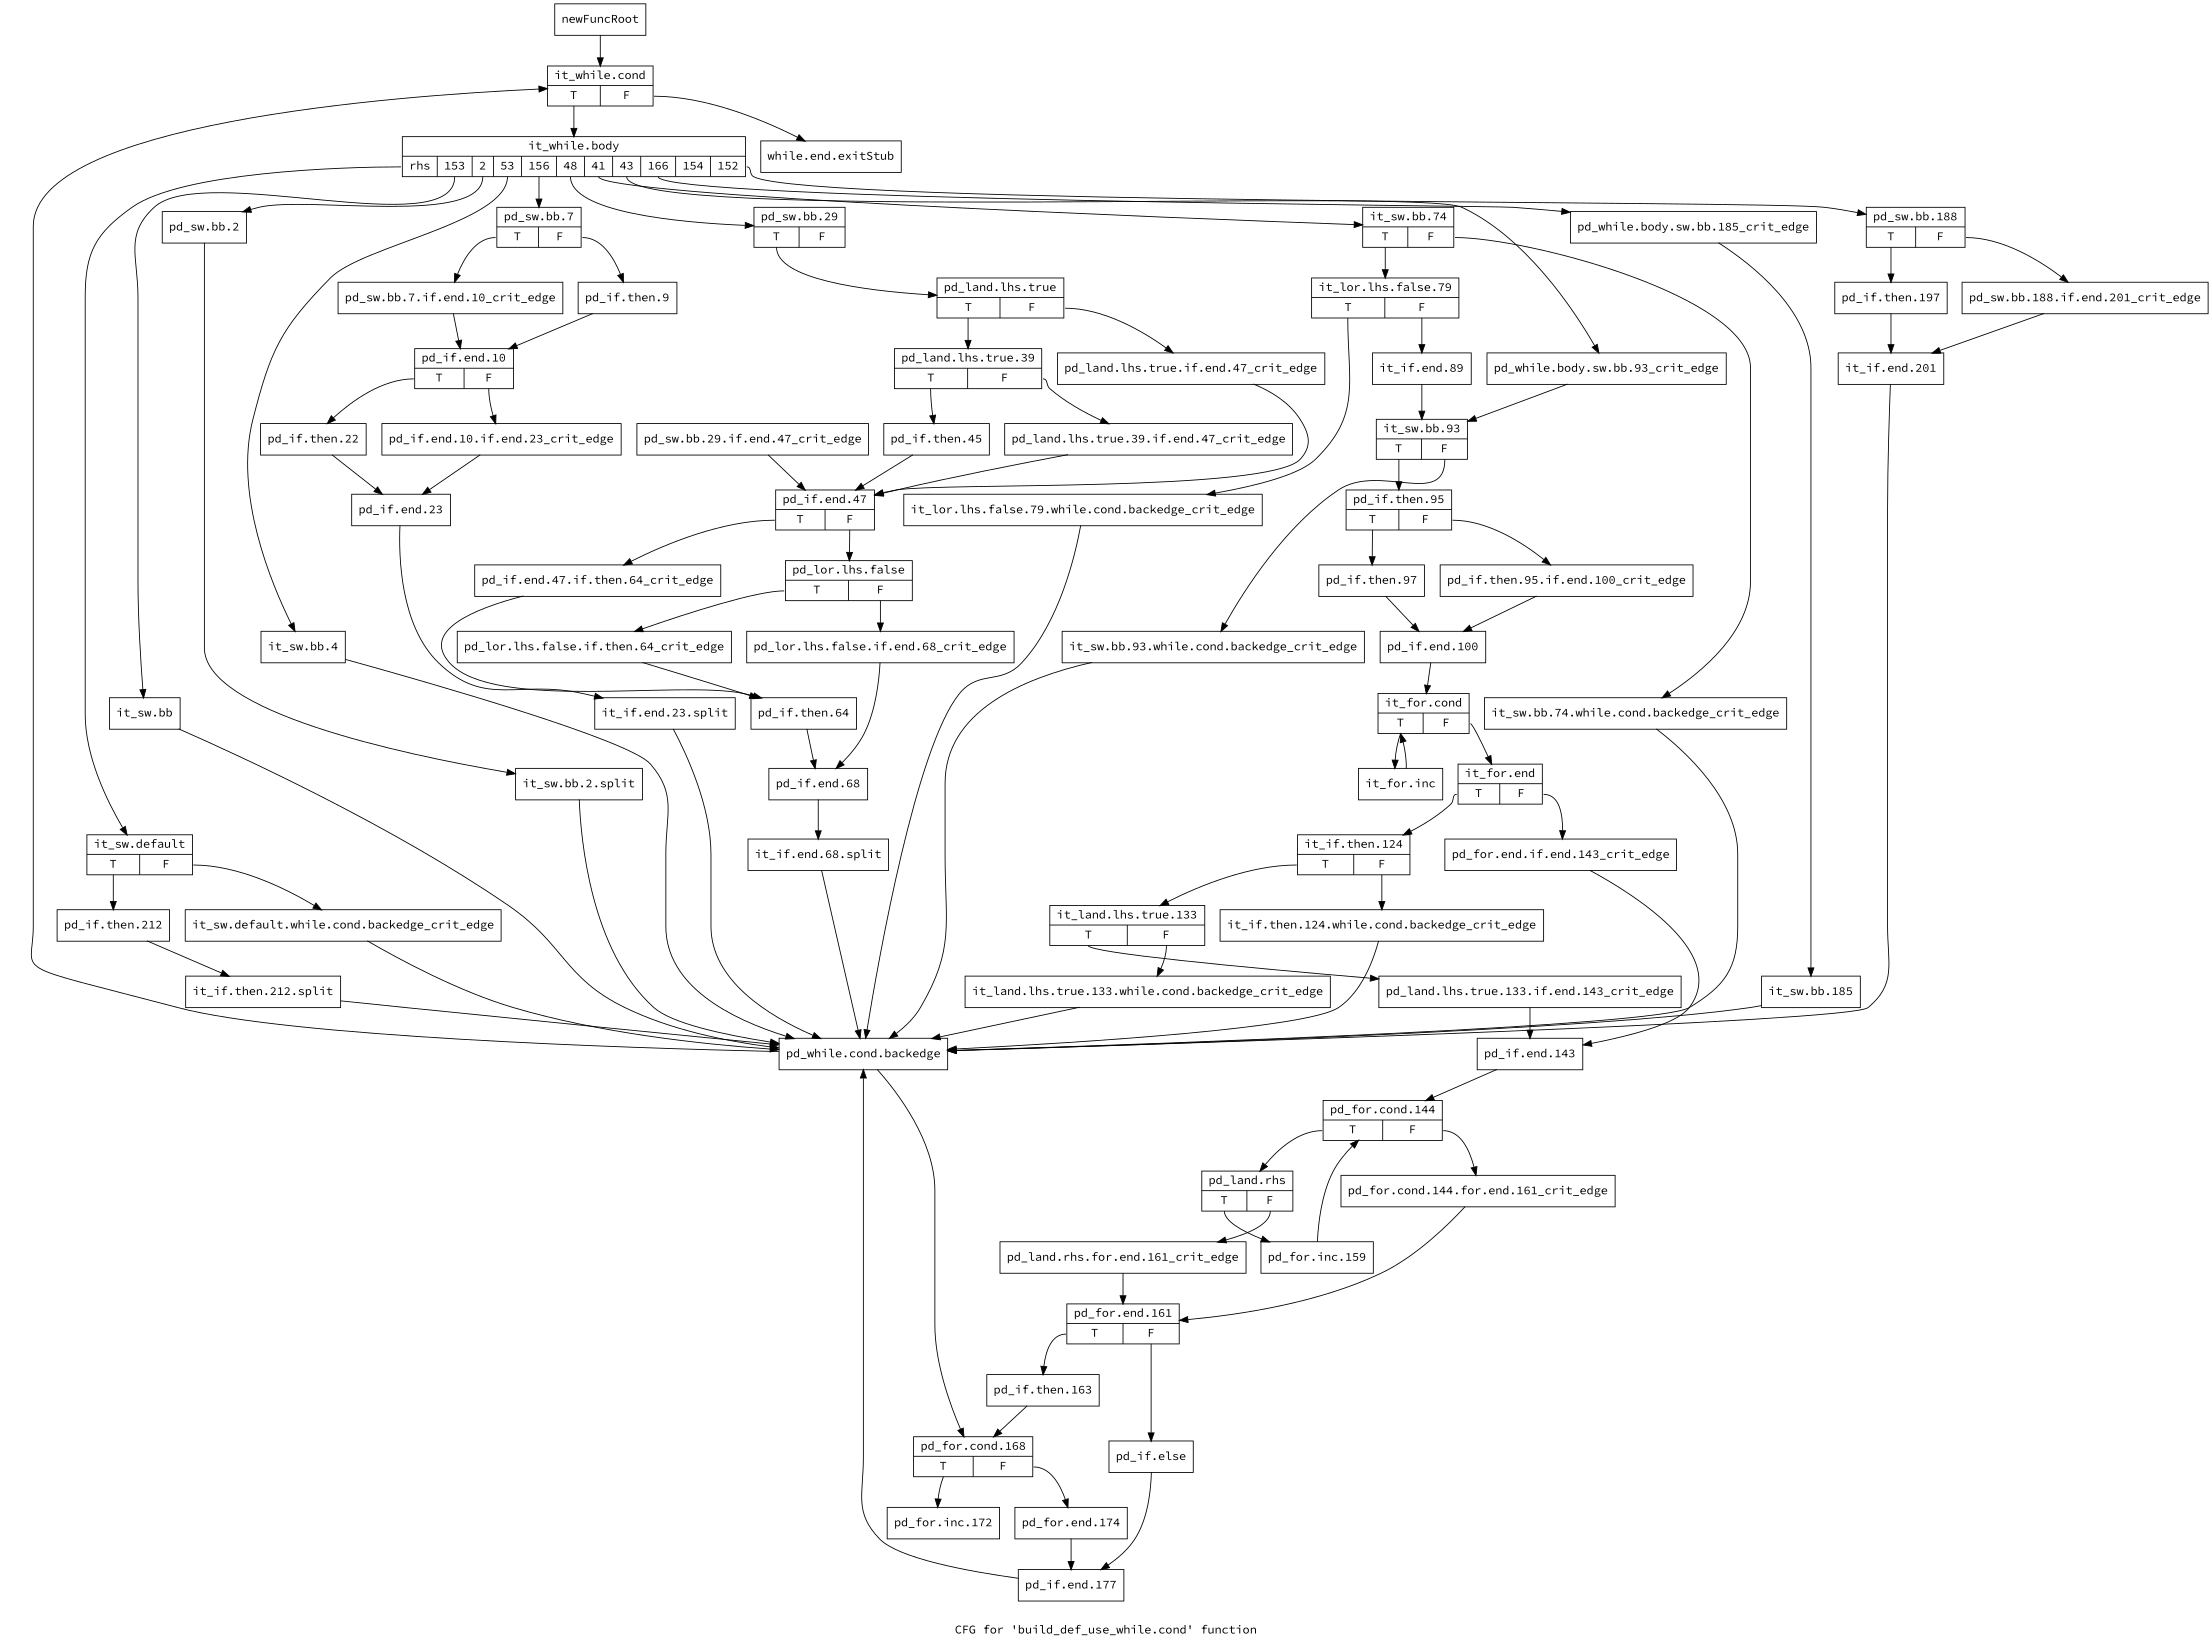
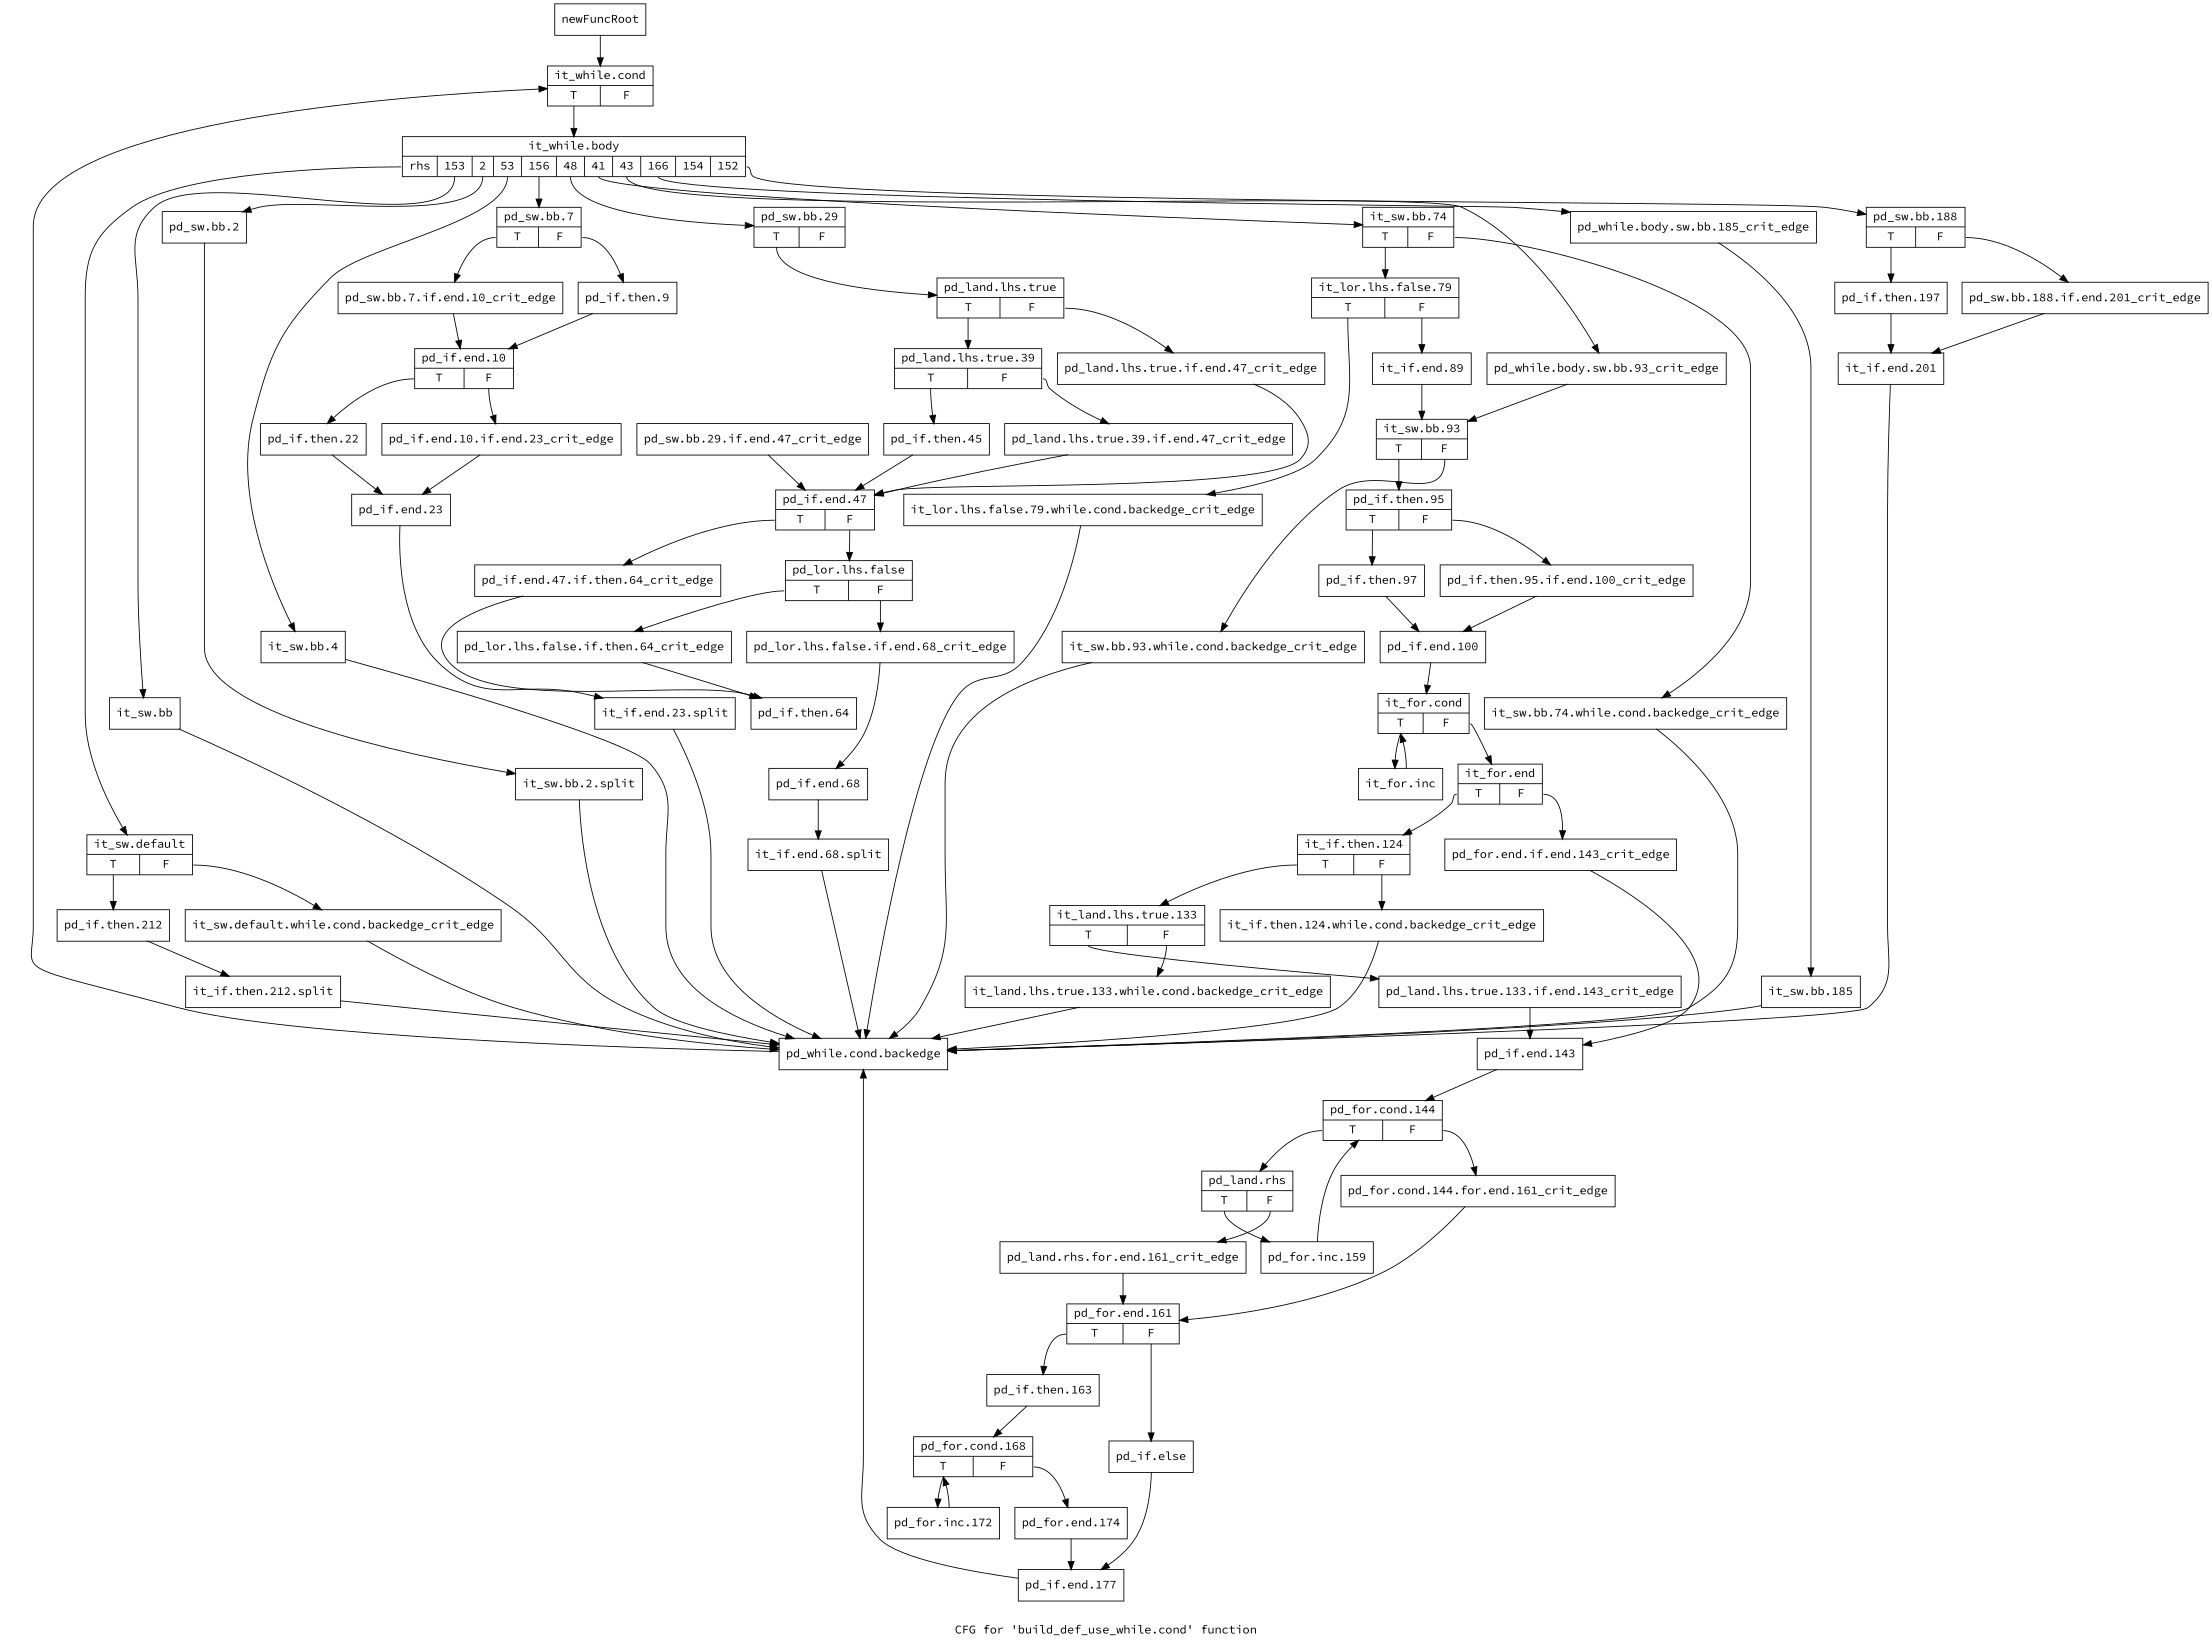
node "while.end.exitStub": removed
edge "pd_if.then.64" -> "pd_if.end.68": removed
edge "pd_while.cond.backedge" -> "pd_for.cond.168": now "pd_for.inc.172" -> "pd_for.cond.168"
